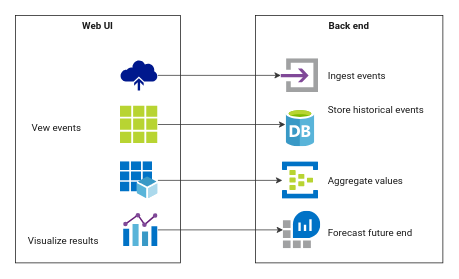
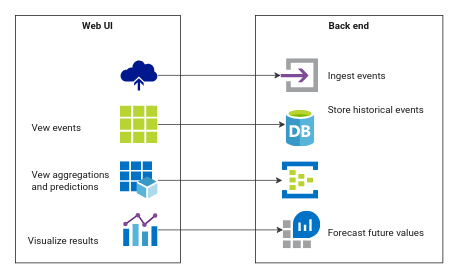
node "Vew aggregations and predictions": added
node "Aggregate values": removed
node "Forecast future end": label "Forecast future end" -> "Forecast future values"
